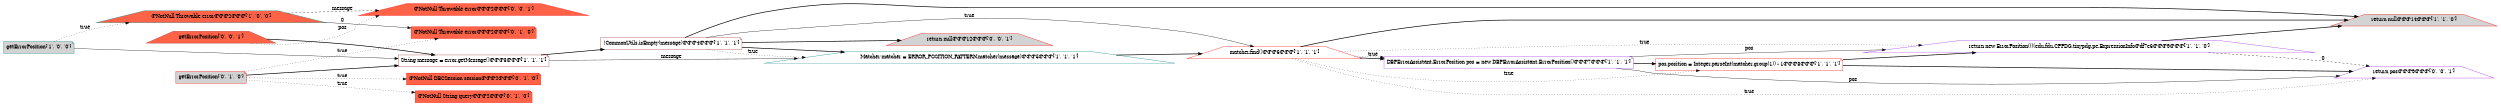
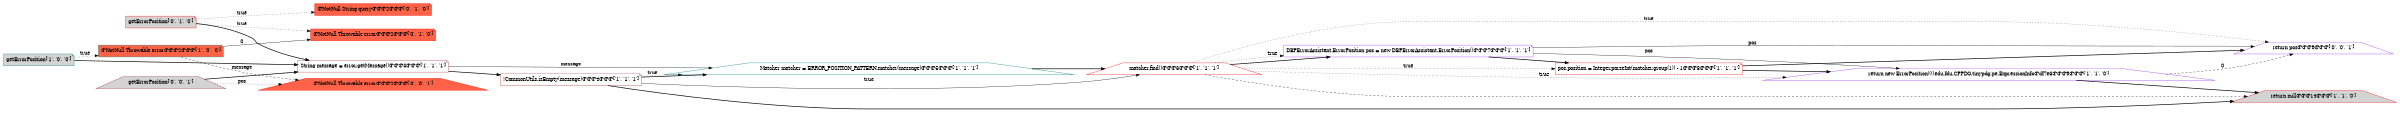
node "@NotNull Throwable error@@@2@@@['1', '0', '0']": shape trapezium -> note
edge "matcher.find()@@@6@@@['1', '1', '1']" -> "return null@@@14@@@['1', '1', '0']": style bold -> dashed
node "getErrorPosition['0', '0', '1']": fillcolor tomato -> lightgray
node "return null@@@12@@@['0', '0', '1']": removed
edge "getErrorPosition['1', '0', '0']" -> "String message = error.getMessage()@@@3@@@['1', '1', '1']": style solid -> bold
node "@NotNull DBCSession session@@@2@@@['0', '1', '0']": removed
